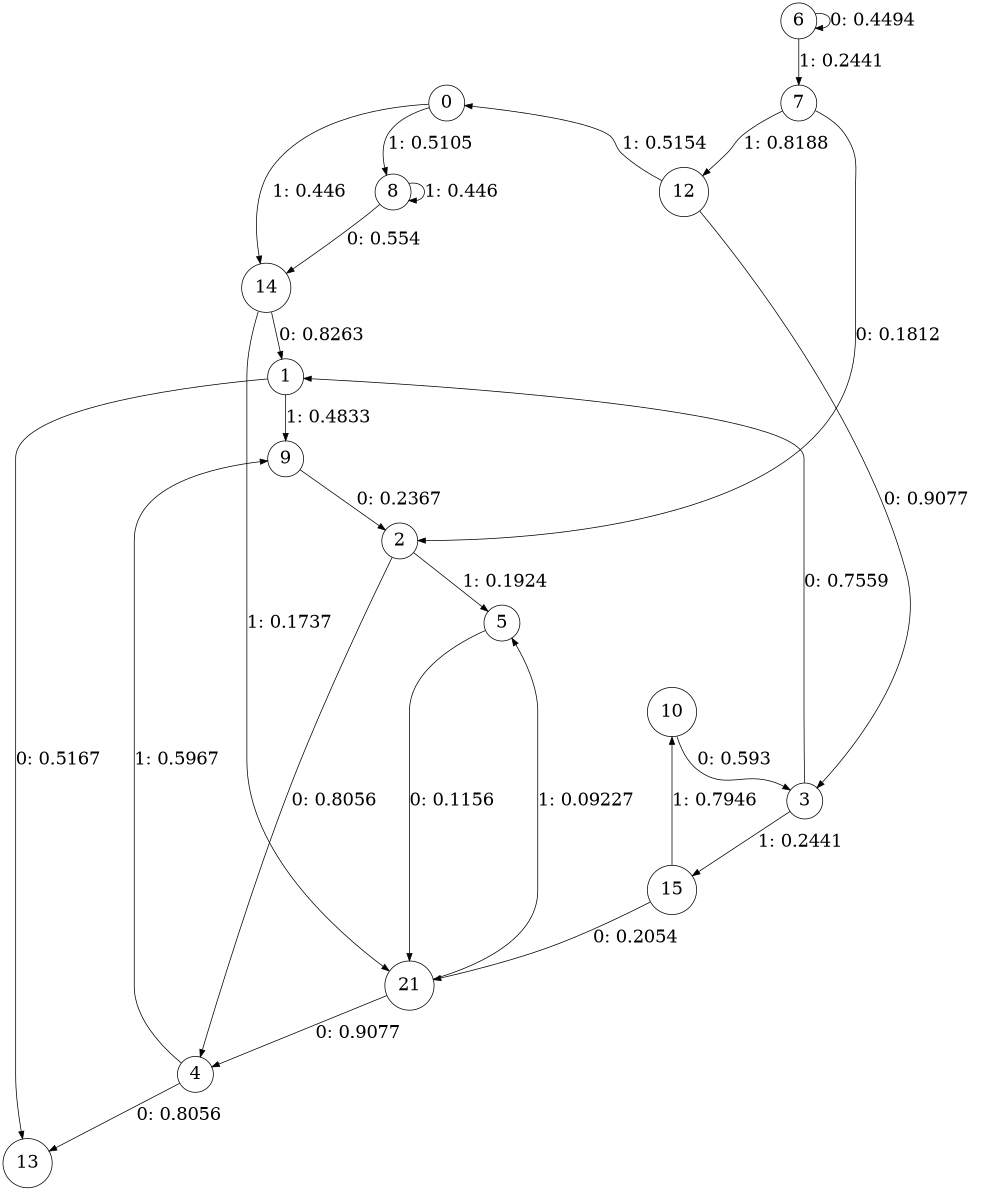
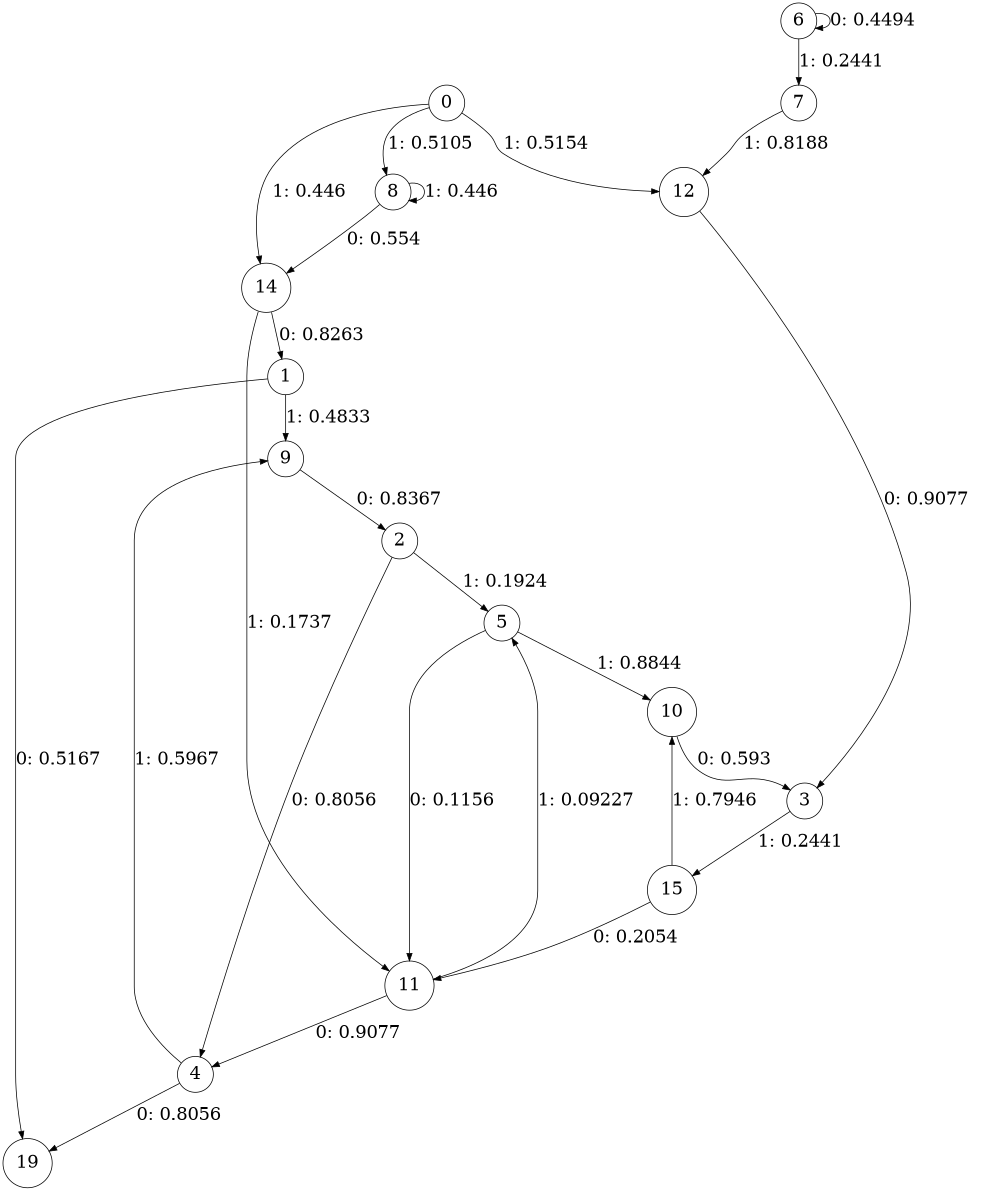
edge "12" -> "0": reversed
edge "3" -> "1": removed, label "0: 0.7559"
edge "7" -> "2": removed, label "0: 0.1812"
edge "9" -> "2": label "0: 0.2367   " -> "0: 0.8367   "
edge "5" -> "10": added, label "1: 0.8844"
node "21": label "21" -> "11"
node "13": label "13" -> "19"
